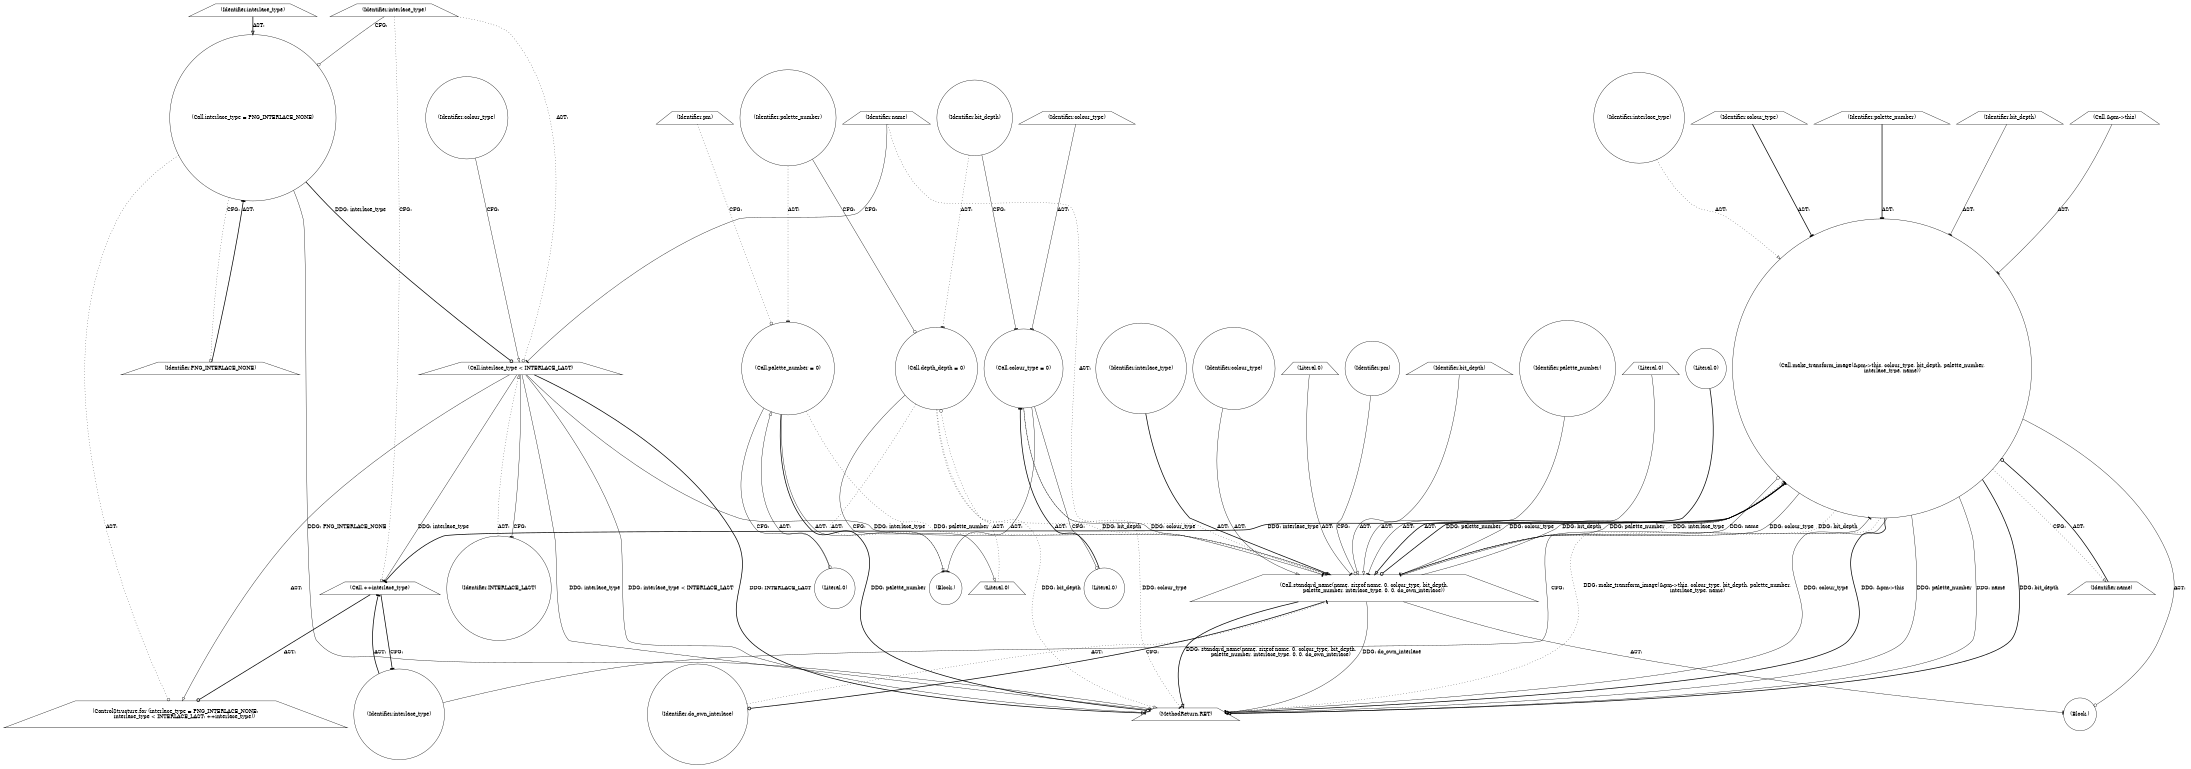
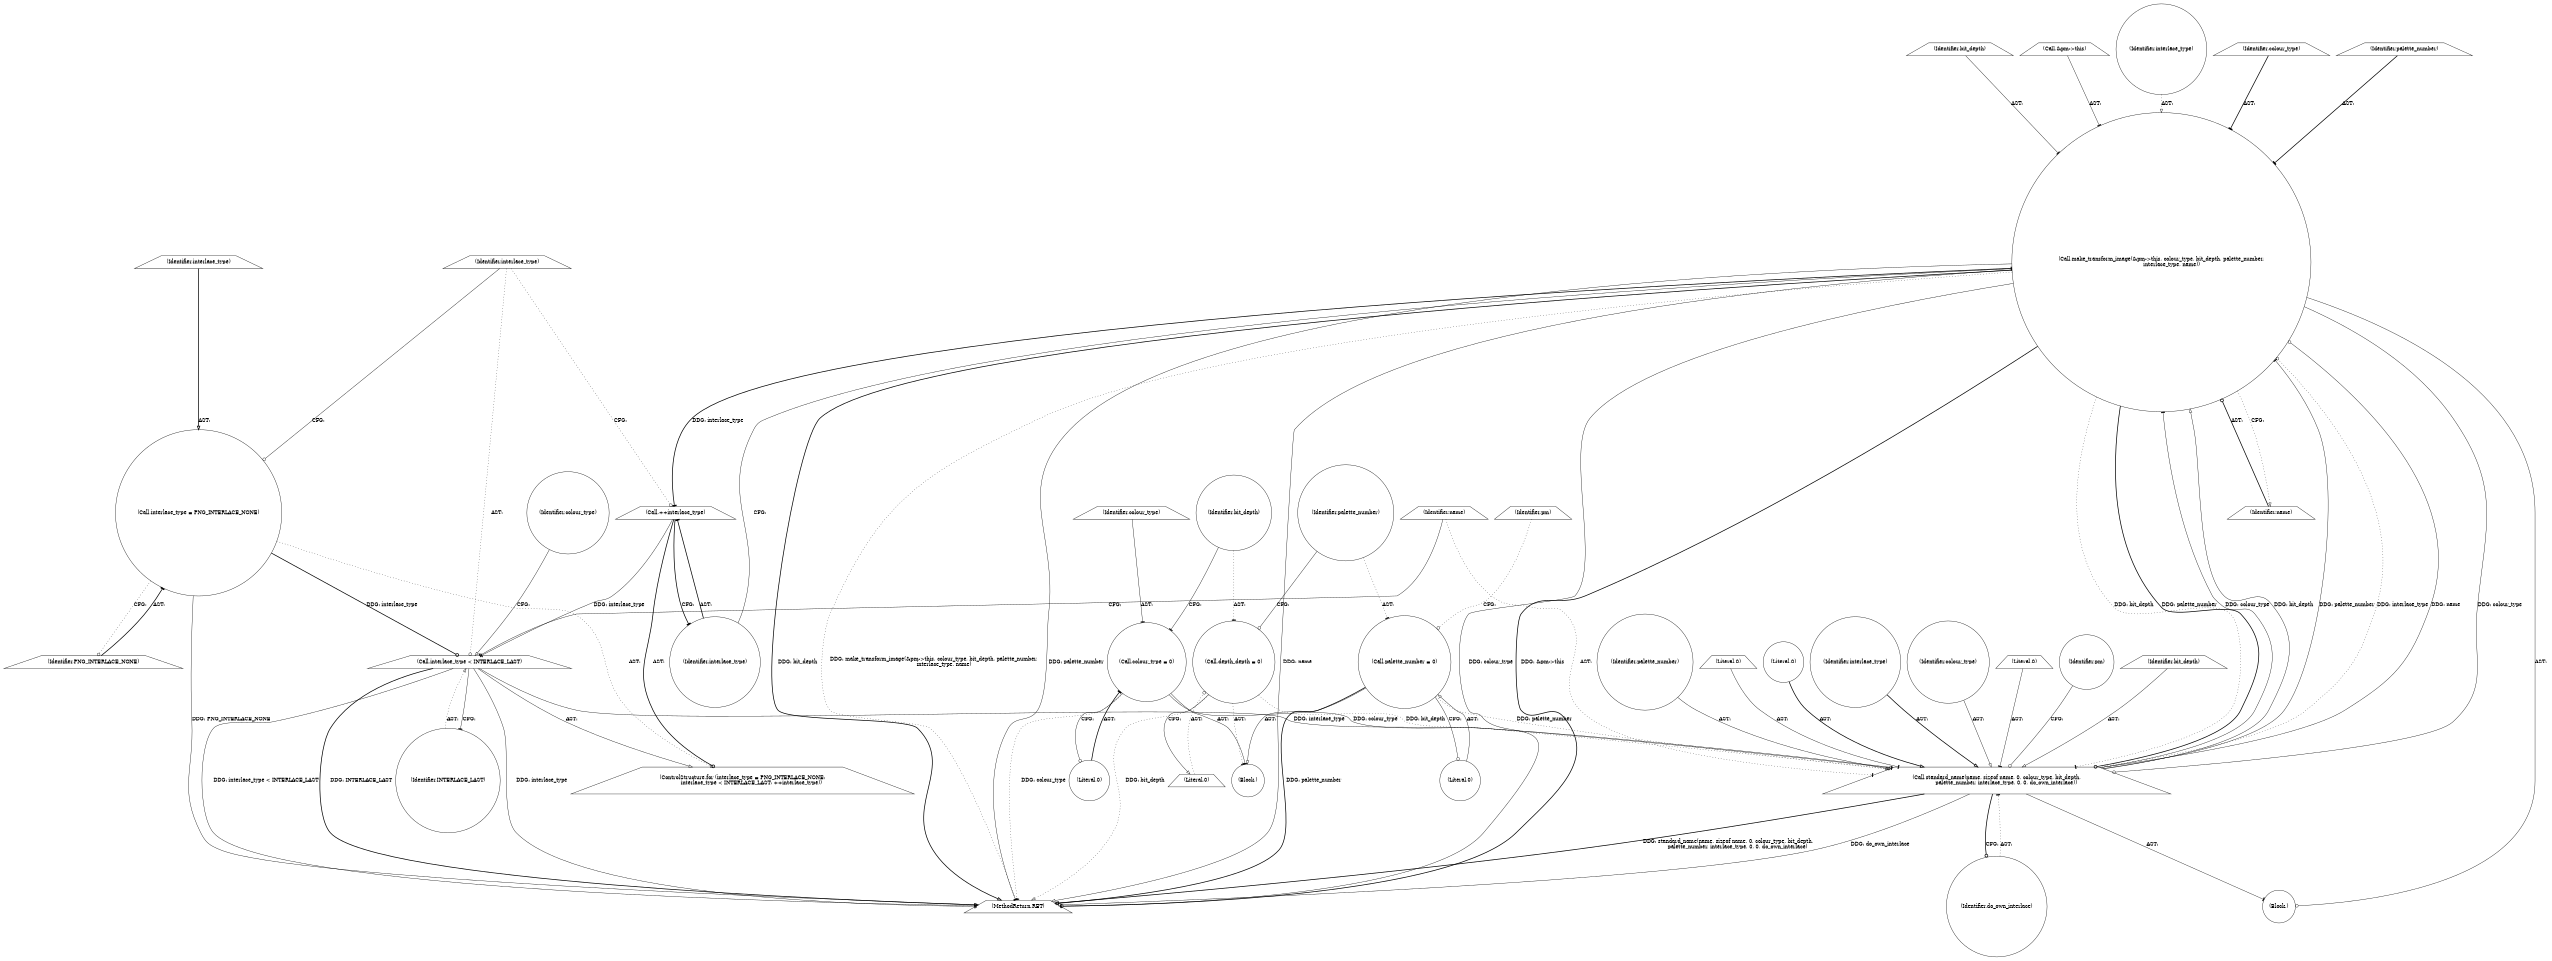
edge "(Call,interlace_type < INTERLACE_LAST)" -> "(Call,++interlace_type)": reversed
